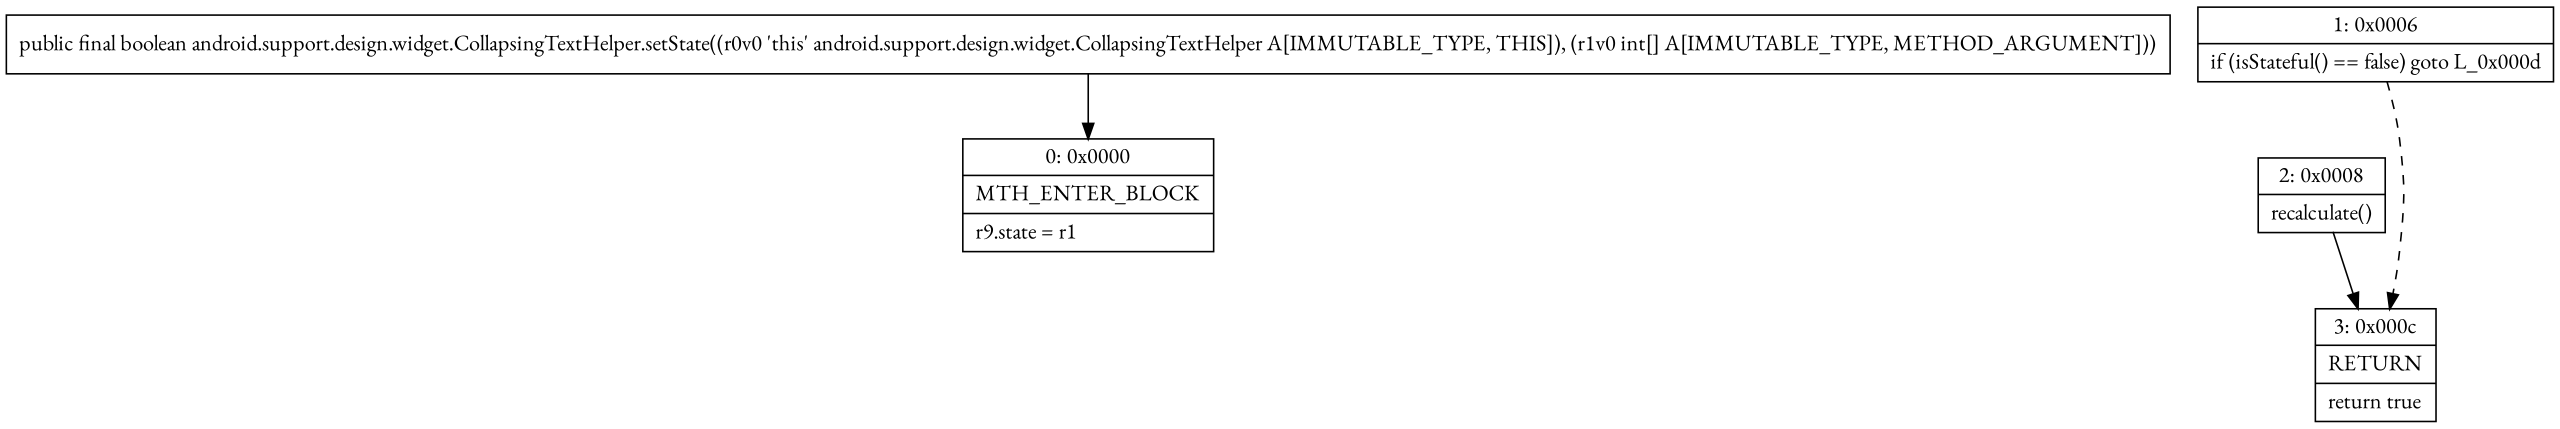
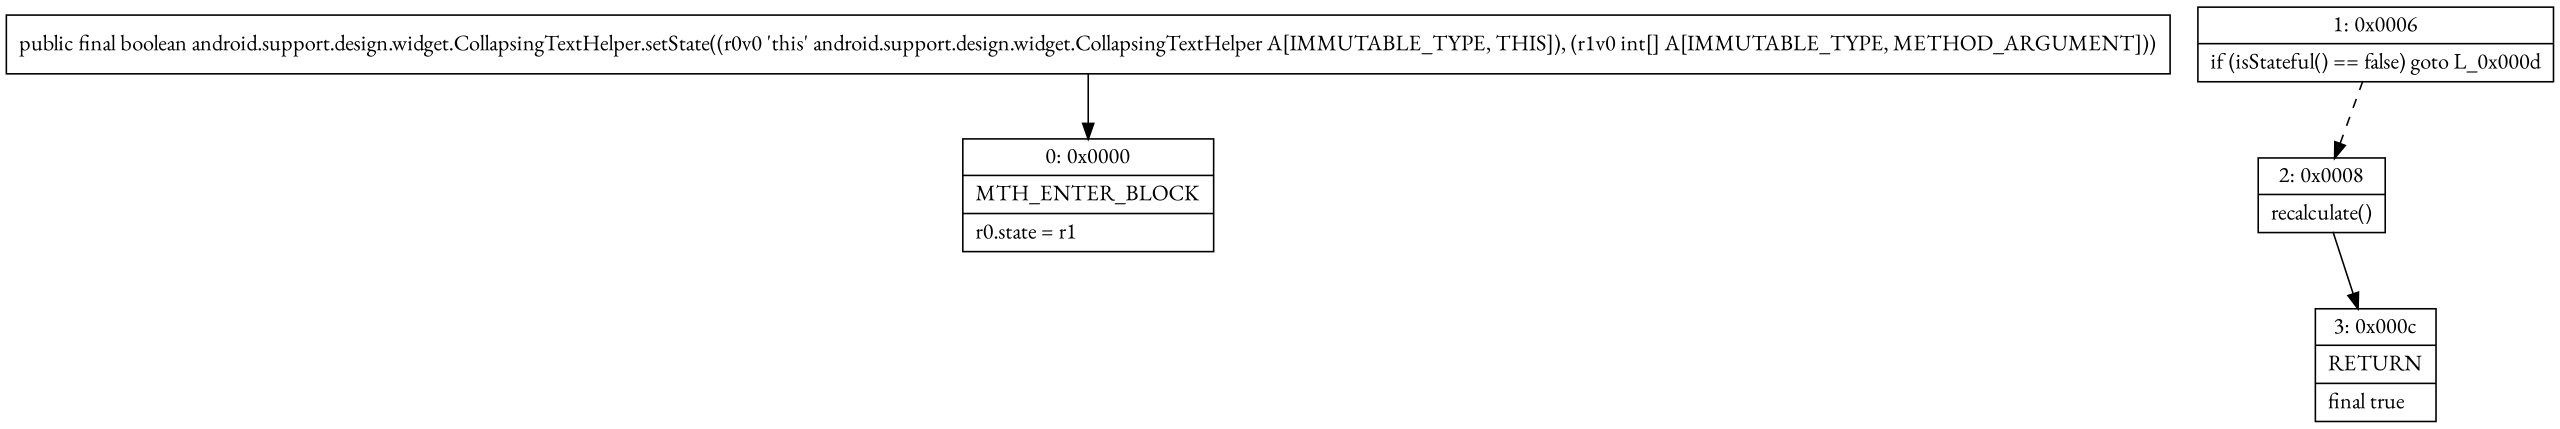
edge "1: 0x0006" -> "3: 0x000c": now "1: 0x0006" -> "2: 0x0008"
node "0: 0x0000": text "r9.state = r1" -> "r0.state = r1"
node "3: 0x000c": text "return true" -> "final true"
